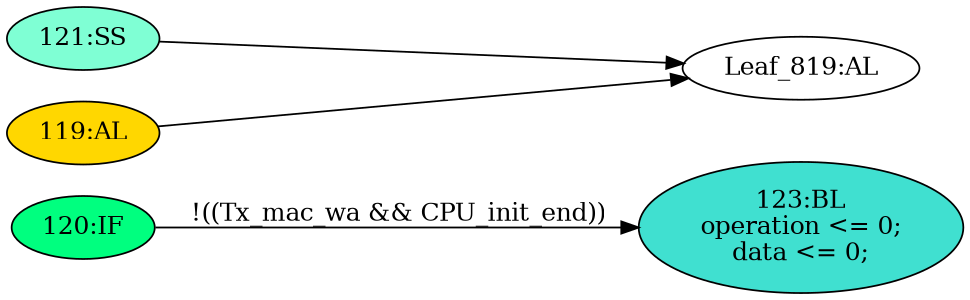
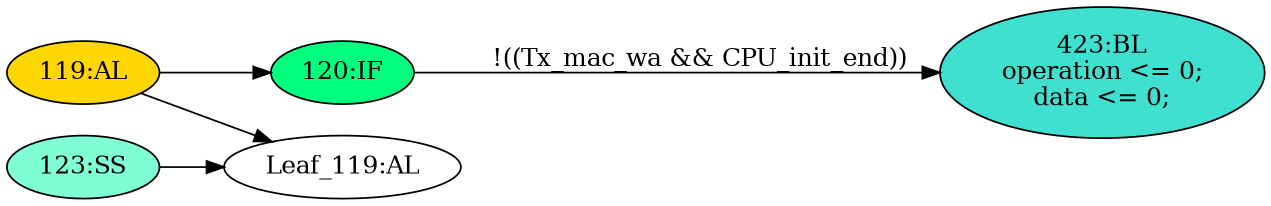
node "121:SS": label "121:SS" -> "123:SS"
node "Leaf_819:AL": label "Leaf_819:AL" -> "Leaf_119:AL"
edge "119:AL" -> "120:IF": added
node "123:BL operation <= 0; data <= 0;": label "123:BL operation <= 0; data <= 0;" -> "423:BL operation <= 0; data <= 0;"
